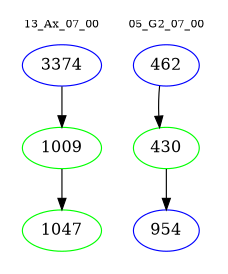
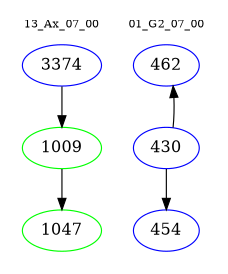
cluster "05_G2_07_00": label "05_G2_07_00" -> "01_G2_07_00"
edge "462" -> "430": reversed
node "430": color green -> blue
node "954": label "954" -> "454"
